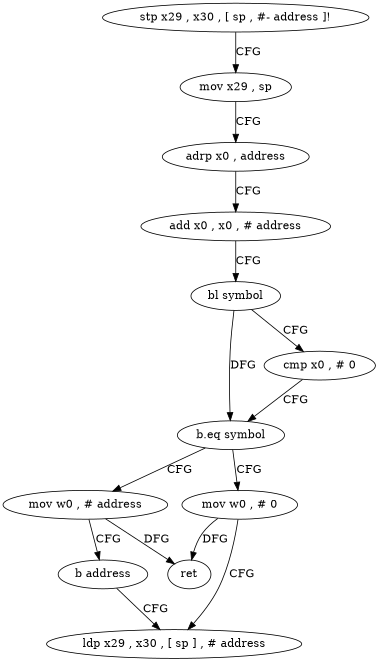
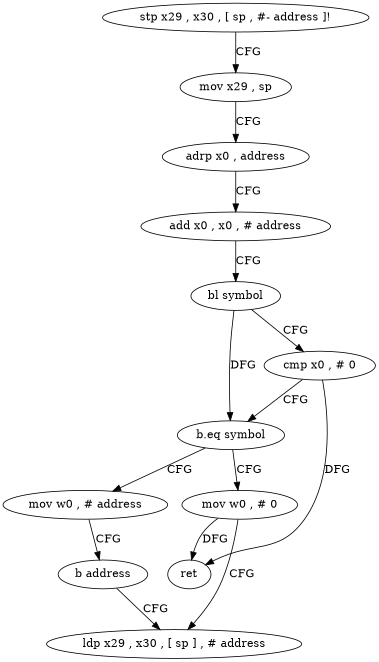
edge "mov w0 , # address" -> "ret": now "cmp x0 , # 0" -> "ret"
